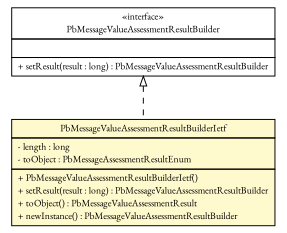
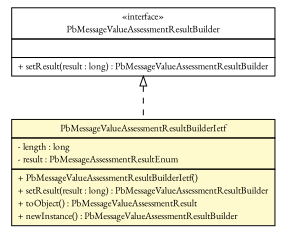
node "PbMessageValueAssessmentResultBuilderIetf": text "- toObject : PbMessageAssessmentResultEnum" -> "- result : PbMessageAssessmentResultEnum"
